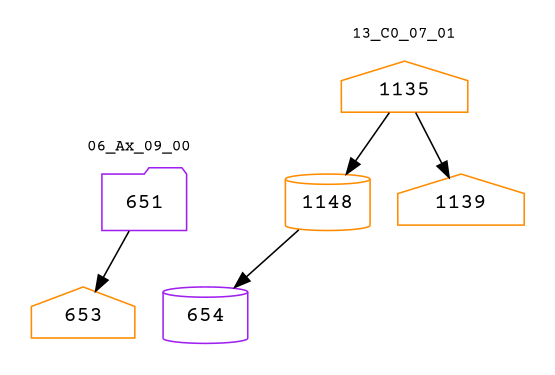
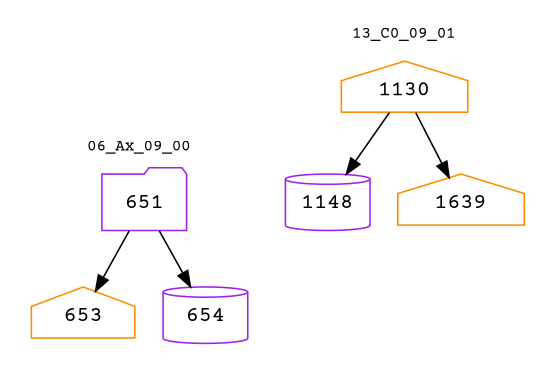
cluster "13_C0_07_01": label "13_C0_07_01" -> "13_C0_09_01"
node "1135": label "1135" -> "1130"
node "1148": color darkorange -> purple
node "1139": label "1139" -> "1639"
edge "1148" -> "654": now "651" -> "654"
